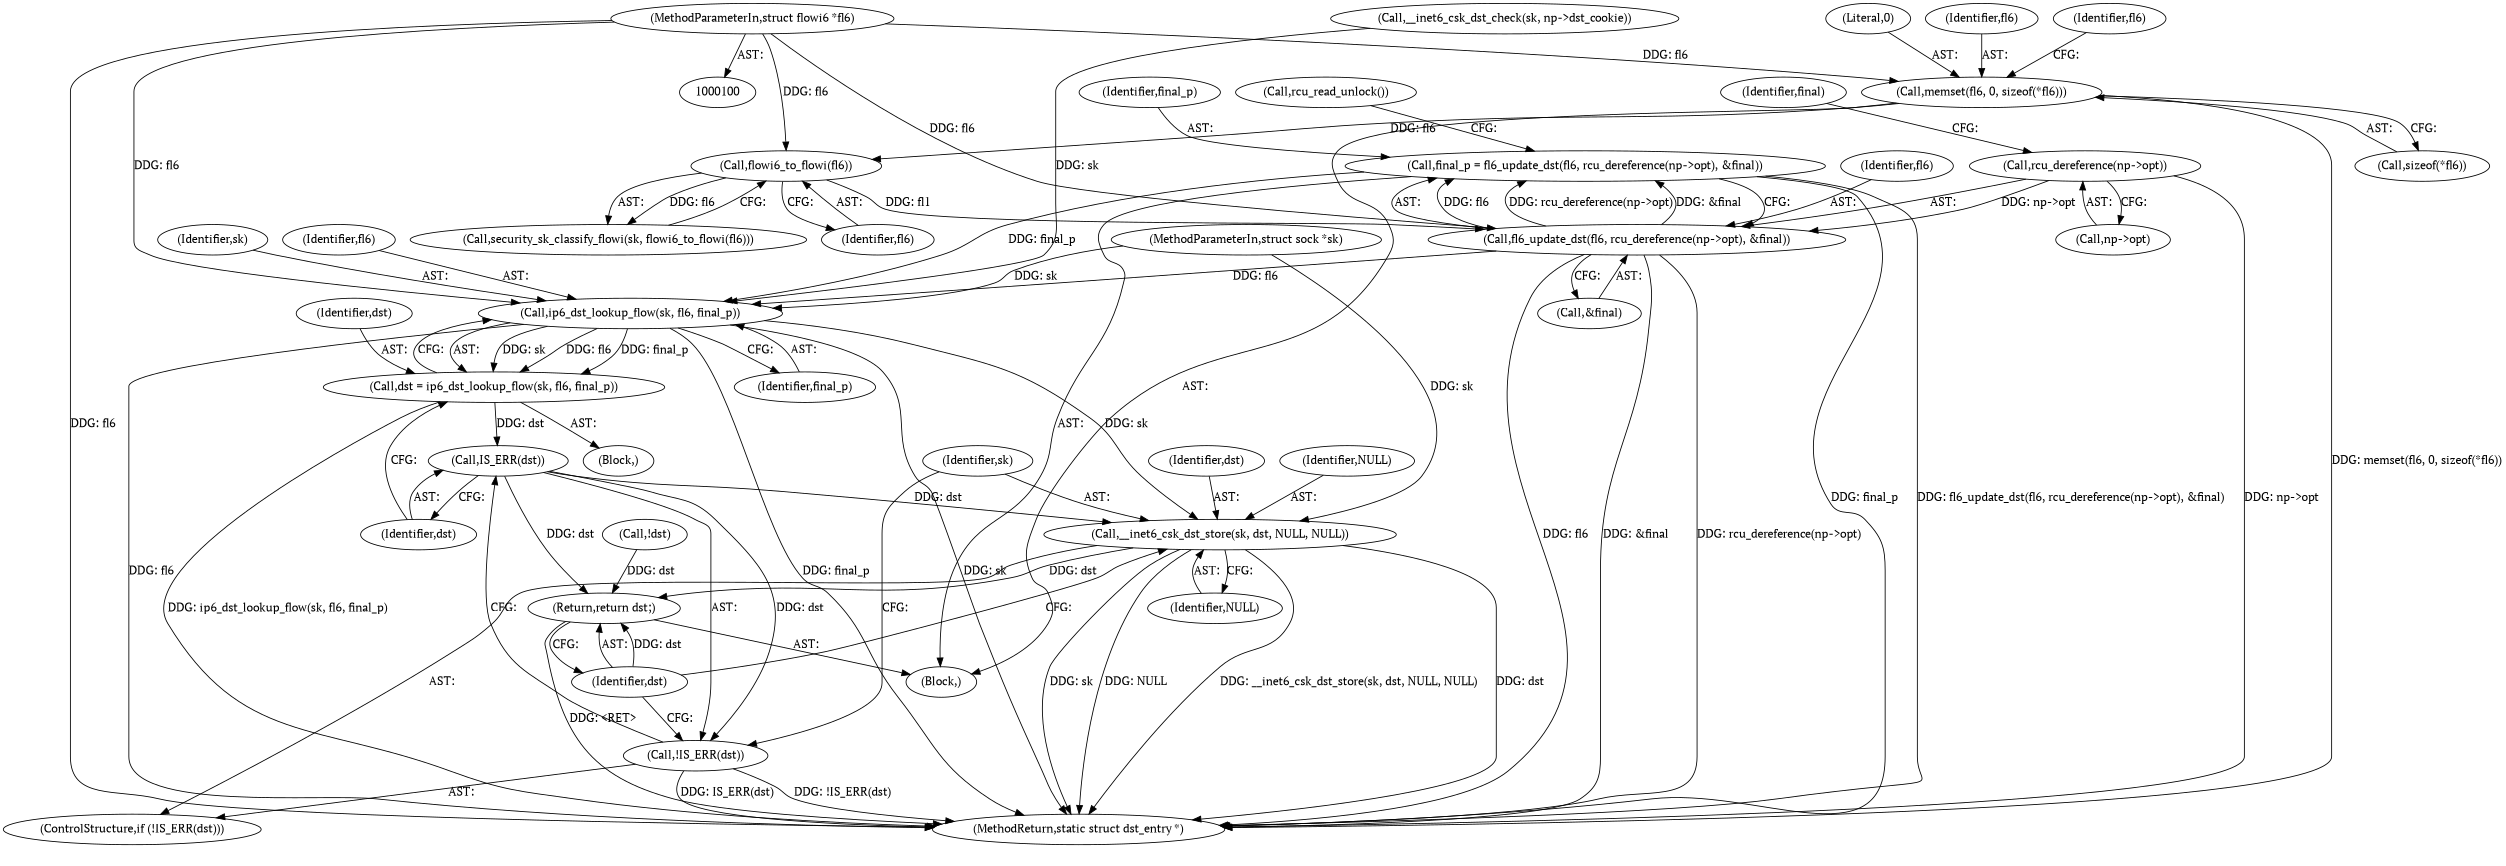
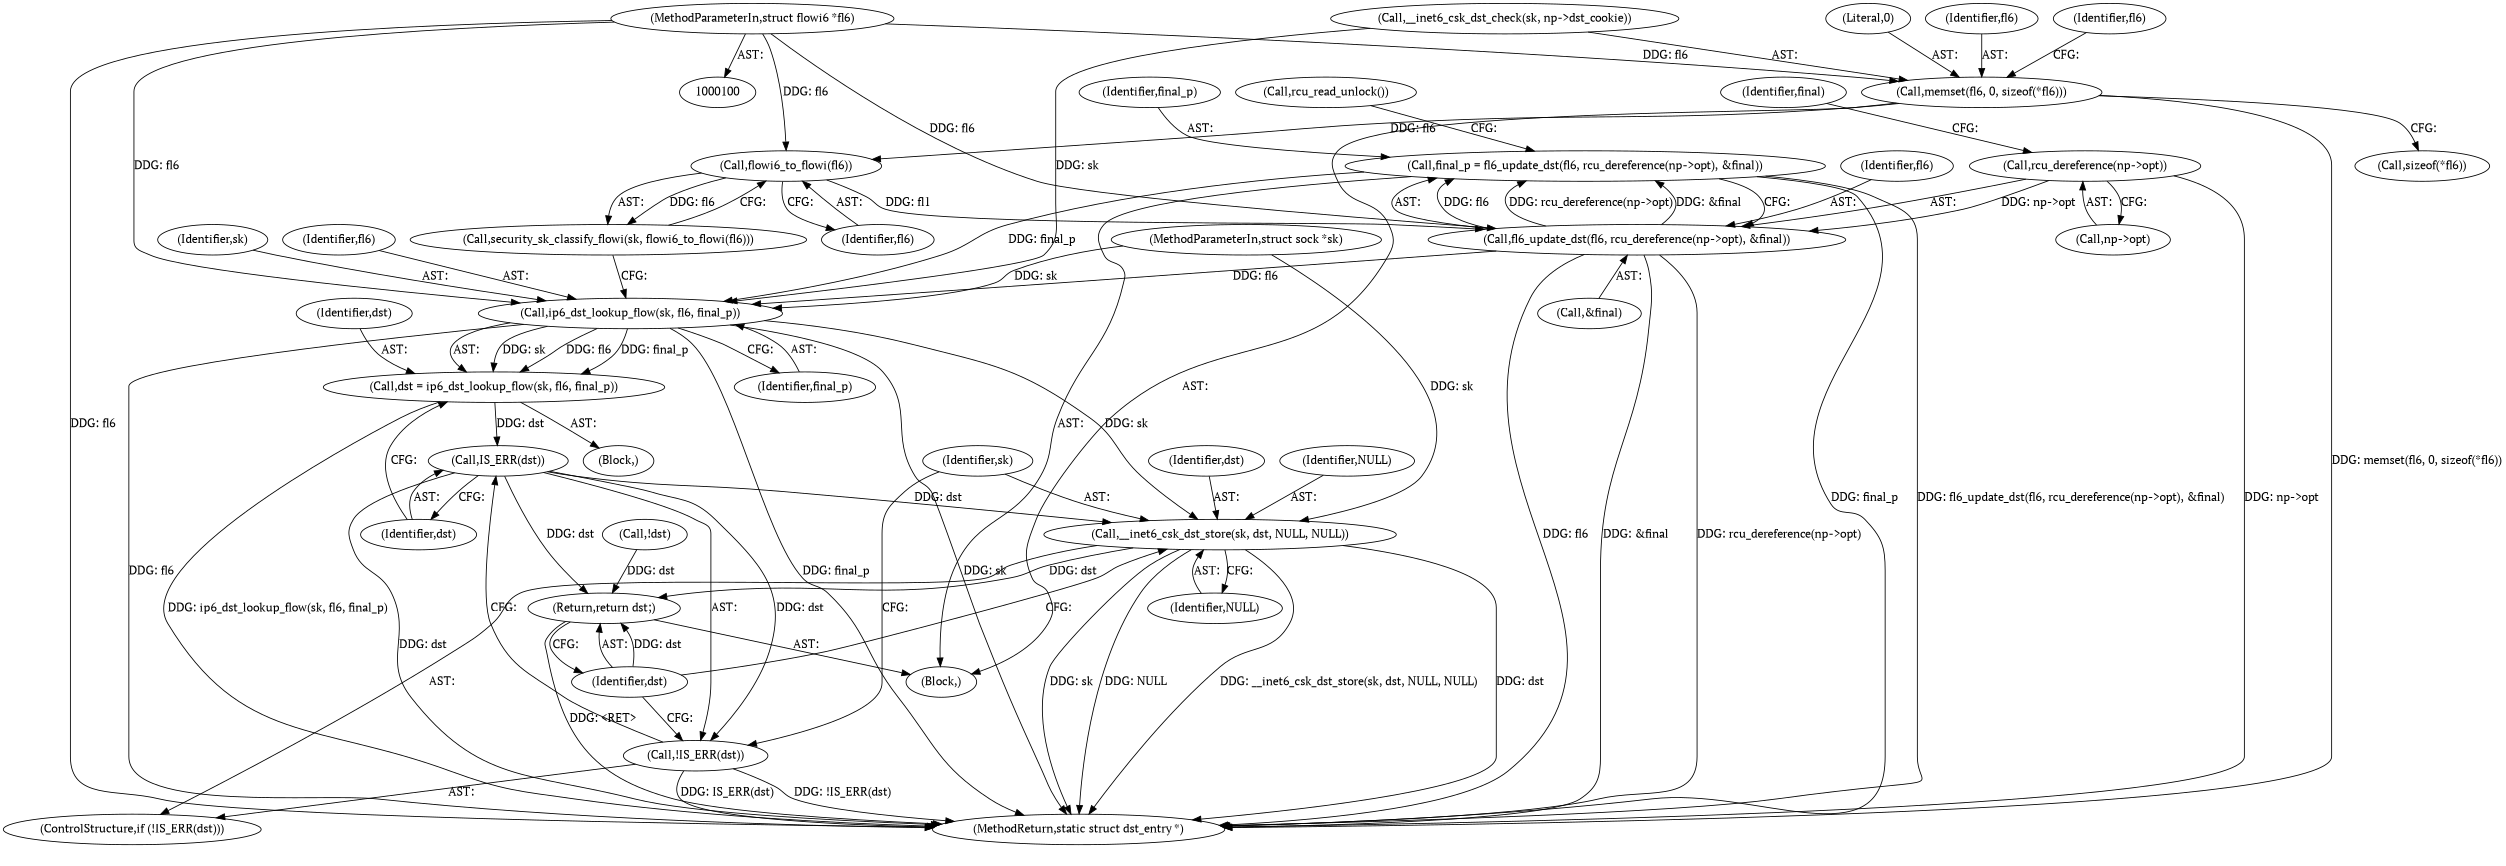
edge "(Call,sizeof(*fl6))" -> "(Call,memset(fl6, 0, sizeof(*fl6)))": now "(Call,__inet6_csk_dst_check(sk, np->dst_cookie))" -> "(Call,memset(fl6, 0, sizeof(*fl6)))"
edge "(Call,fl6_update_dst(fl6, rcu_dereference(np->opt), &final))" -> "(Call,&final)": removed, label "CFG:"
edge "(Call,dst = ip6_dst_lookup_flow(sk, fl6, final_p))" -> "(Call,ip6_dst_lookup_flow(sk, fl6, final_p))": now "(Call,security_sk_classify_flowi(sk, flowi6_to_flowi(fl6)))" -> "(Call,ip6_dst_lookup_flow(sk, fl6, final_p))"
edge "(Call,IS_ERR(dst))" -> "(MethodReturn,static struct dst_entry *)": added, label "DDG: dst"
